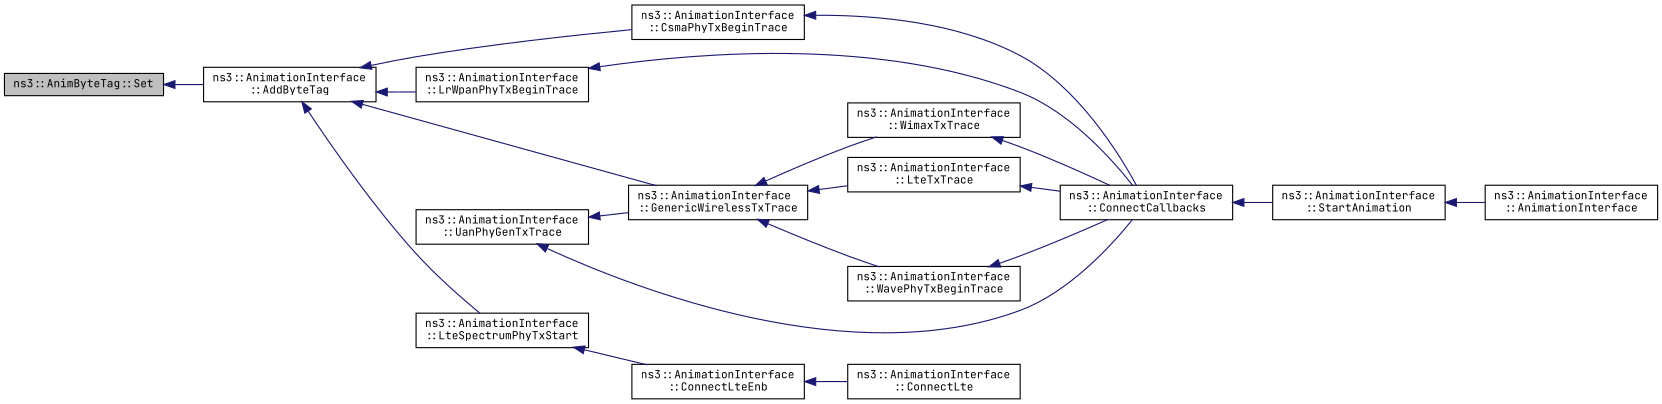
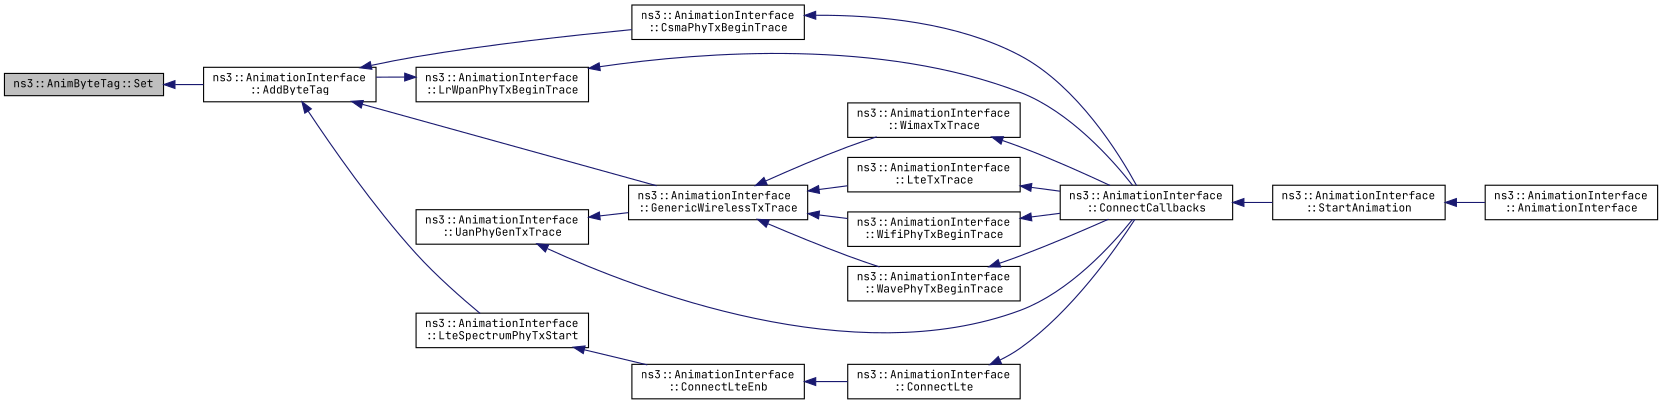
edge "ns3::AnimationInterface ::LrWpanPhyTxBeginTrace" -> "ns3::AnimationInterface ::AddByteTag": reversed
node "ns3::AnimationInterface ::WifiPhyTxBeginTrace": added
edge "ns3::AnimationInterface ::ConnectCallbacks" -> "ns3::AnimationInterface ::ConnectLte": added
